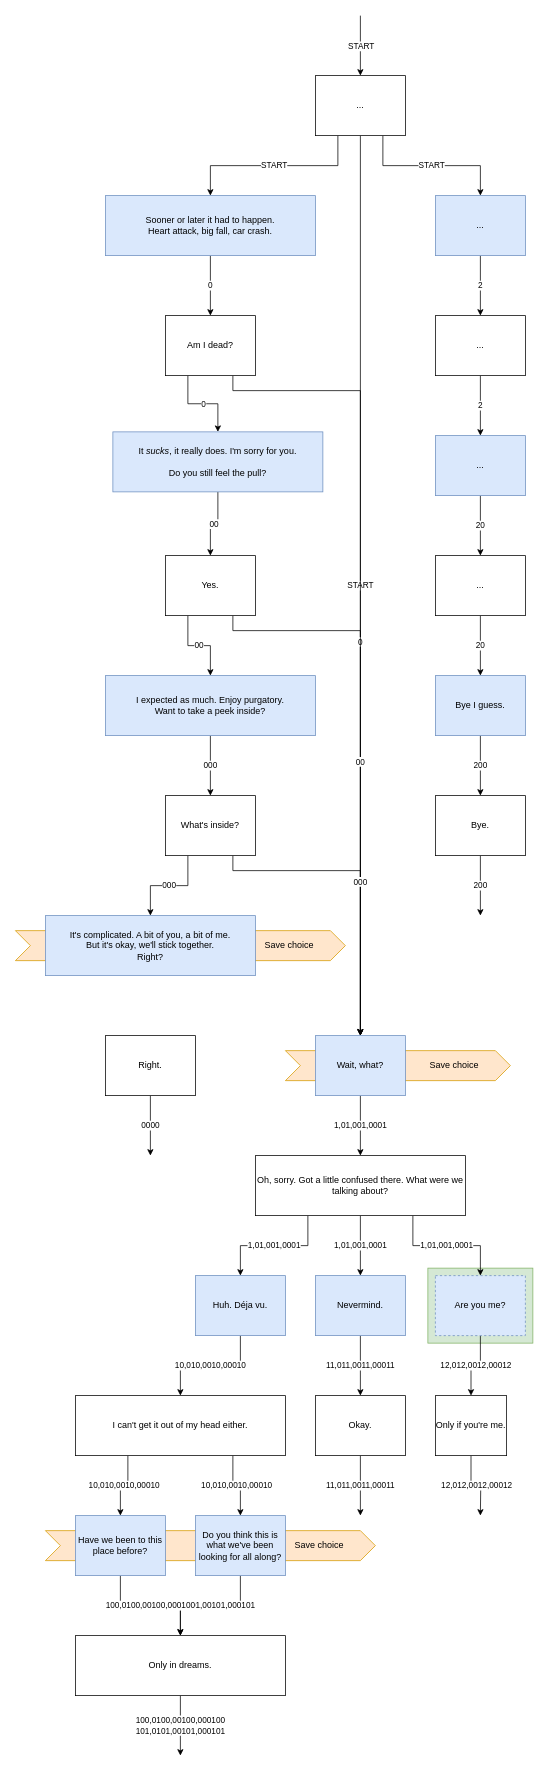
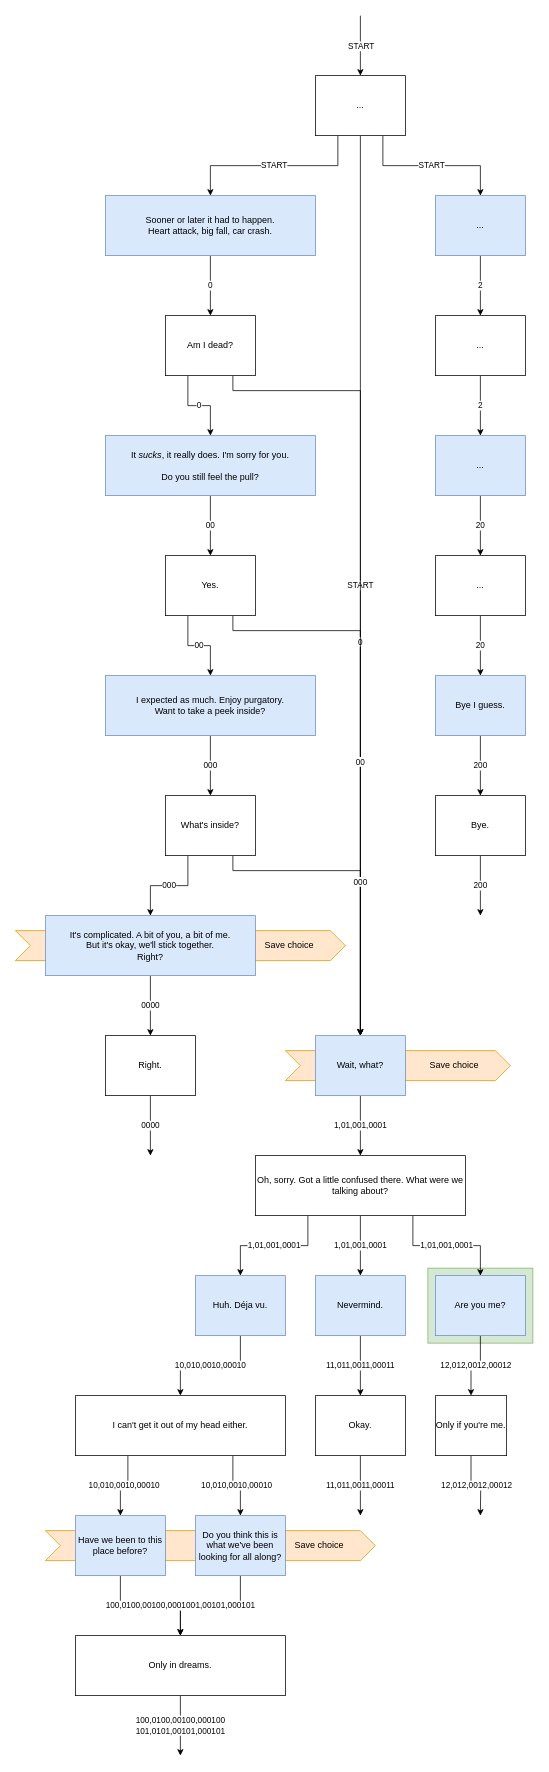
node "It sucks, it really does. I'm sorry for you. Do you still feel the pull?": moved (218, 462) -> (210, 465)
edge "It's complicated. A bit of you, a bit of me. But it's okay, we'll stick together.Right?" -> "Right.": added, label "0000"
node "Are you me?": style dashed -> solid
